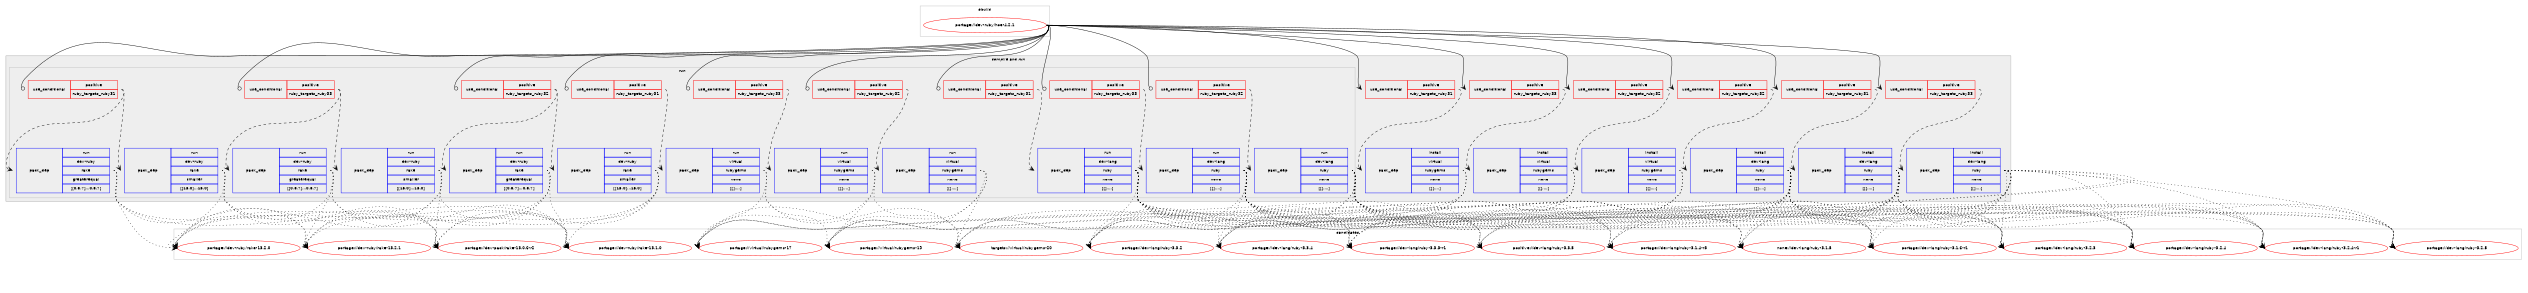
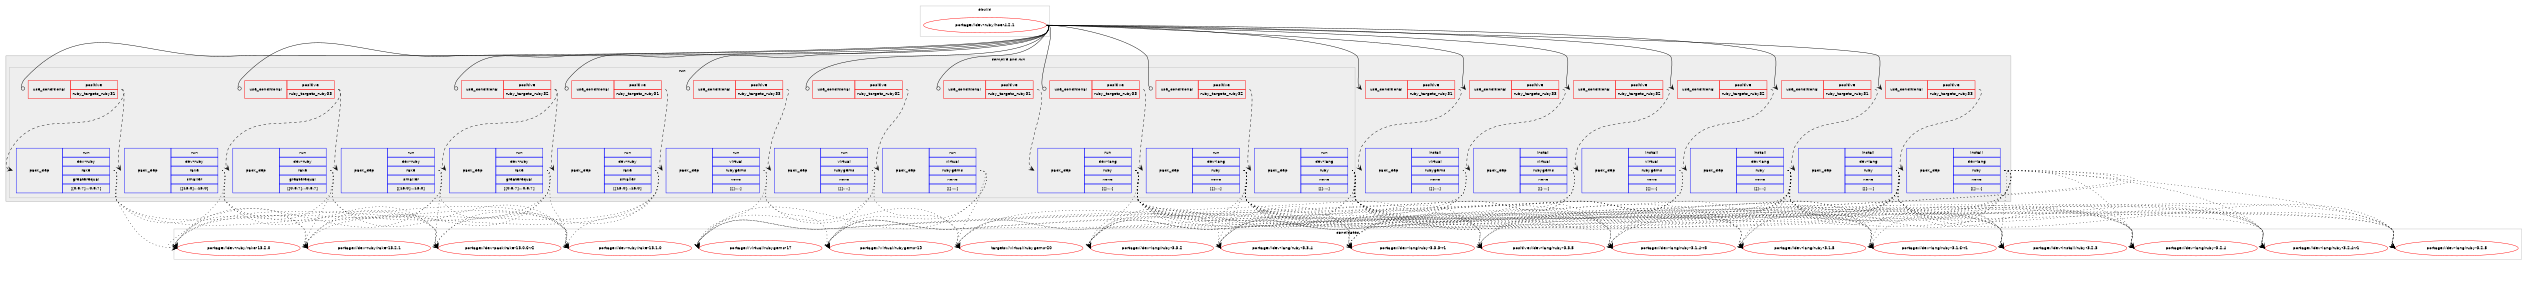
node "none://dev-lang/ruby-3.1.5": label "none://dev-lang/ruby-3.1.5" -> "portage://dev-lang/ruby-3.1.5"
node "portage://dev-lang/ruby-3.2.3": label "portage://dev-lang/ruby-3.2.3" -> "portage://dev-install/ruby-3.2.3"
